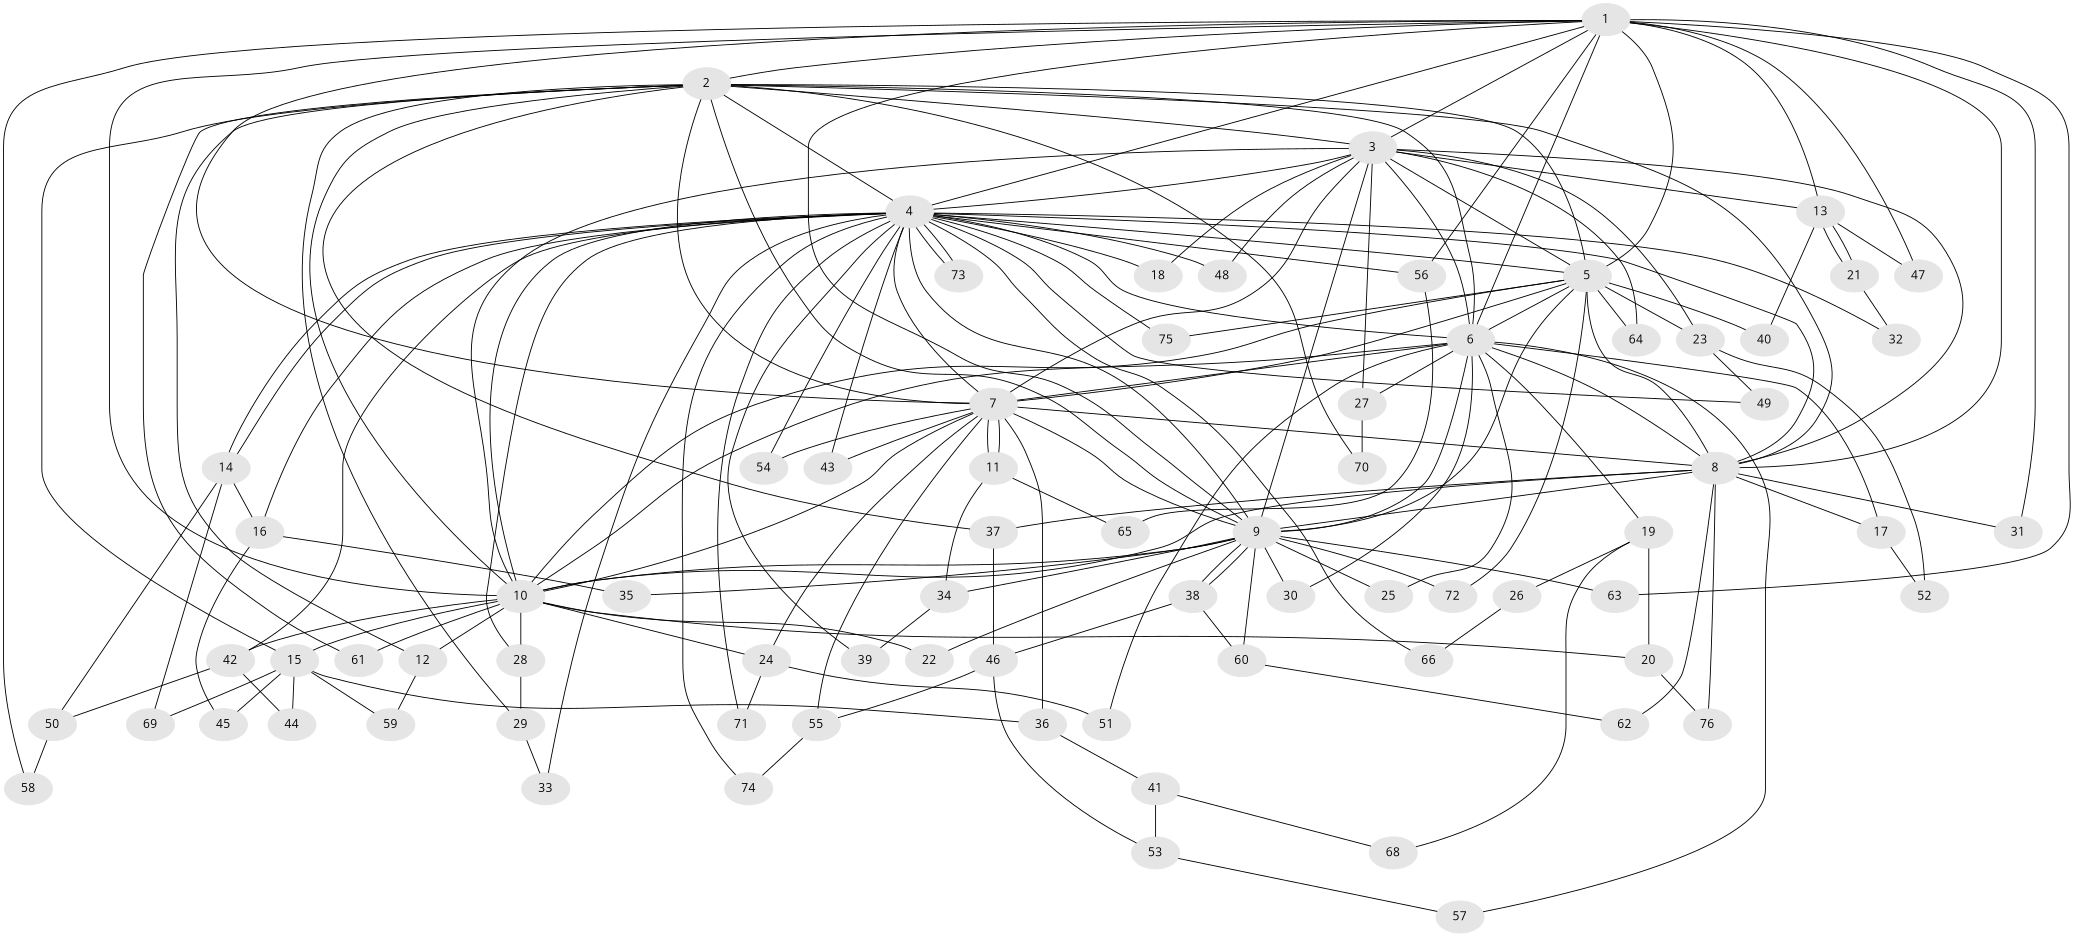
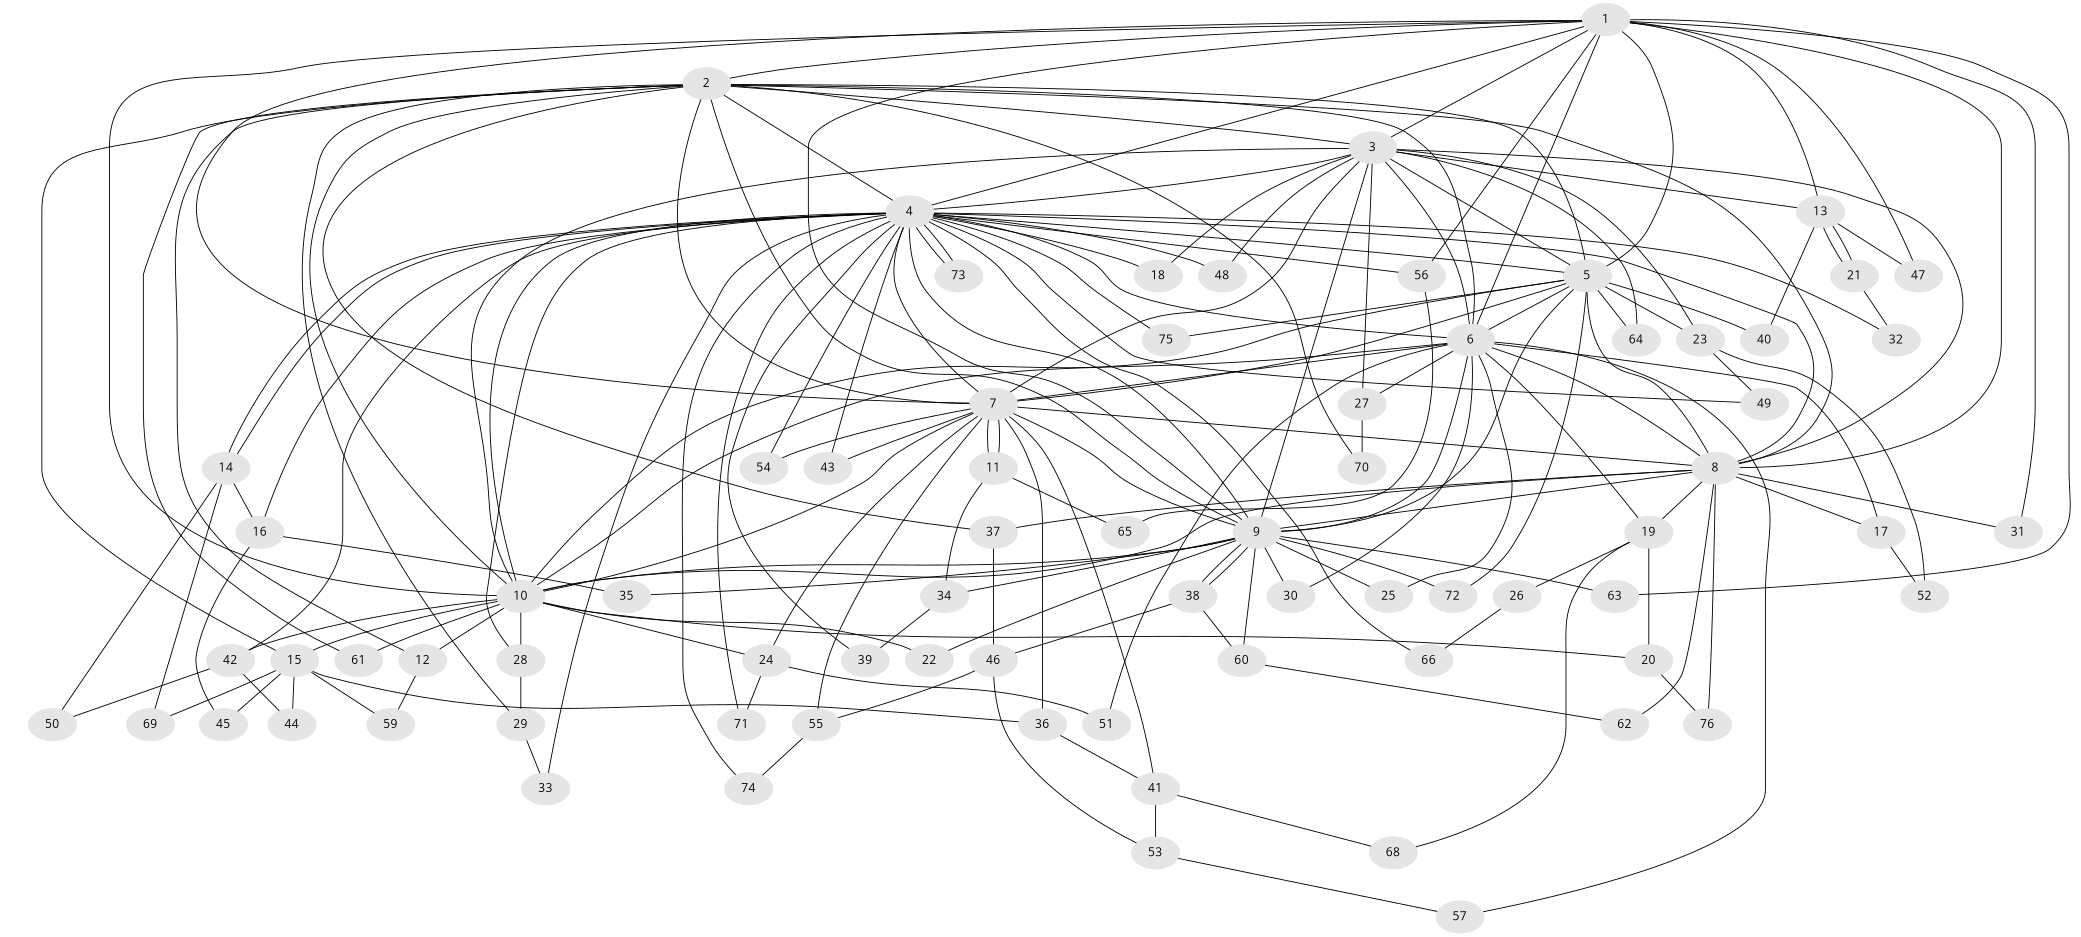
edge "8" -- "19": added
edge "7" -- "41": added
node "58": removed
